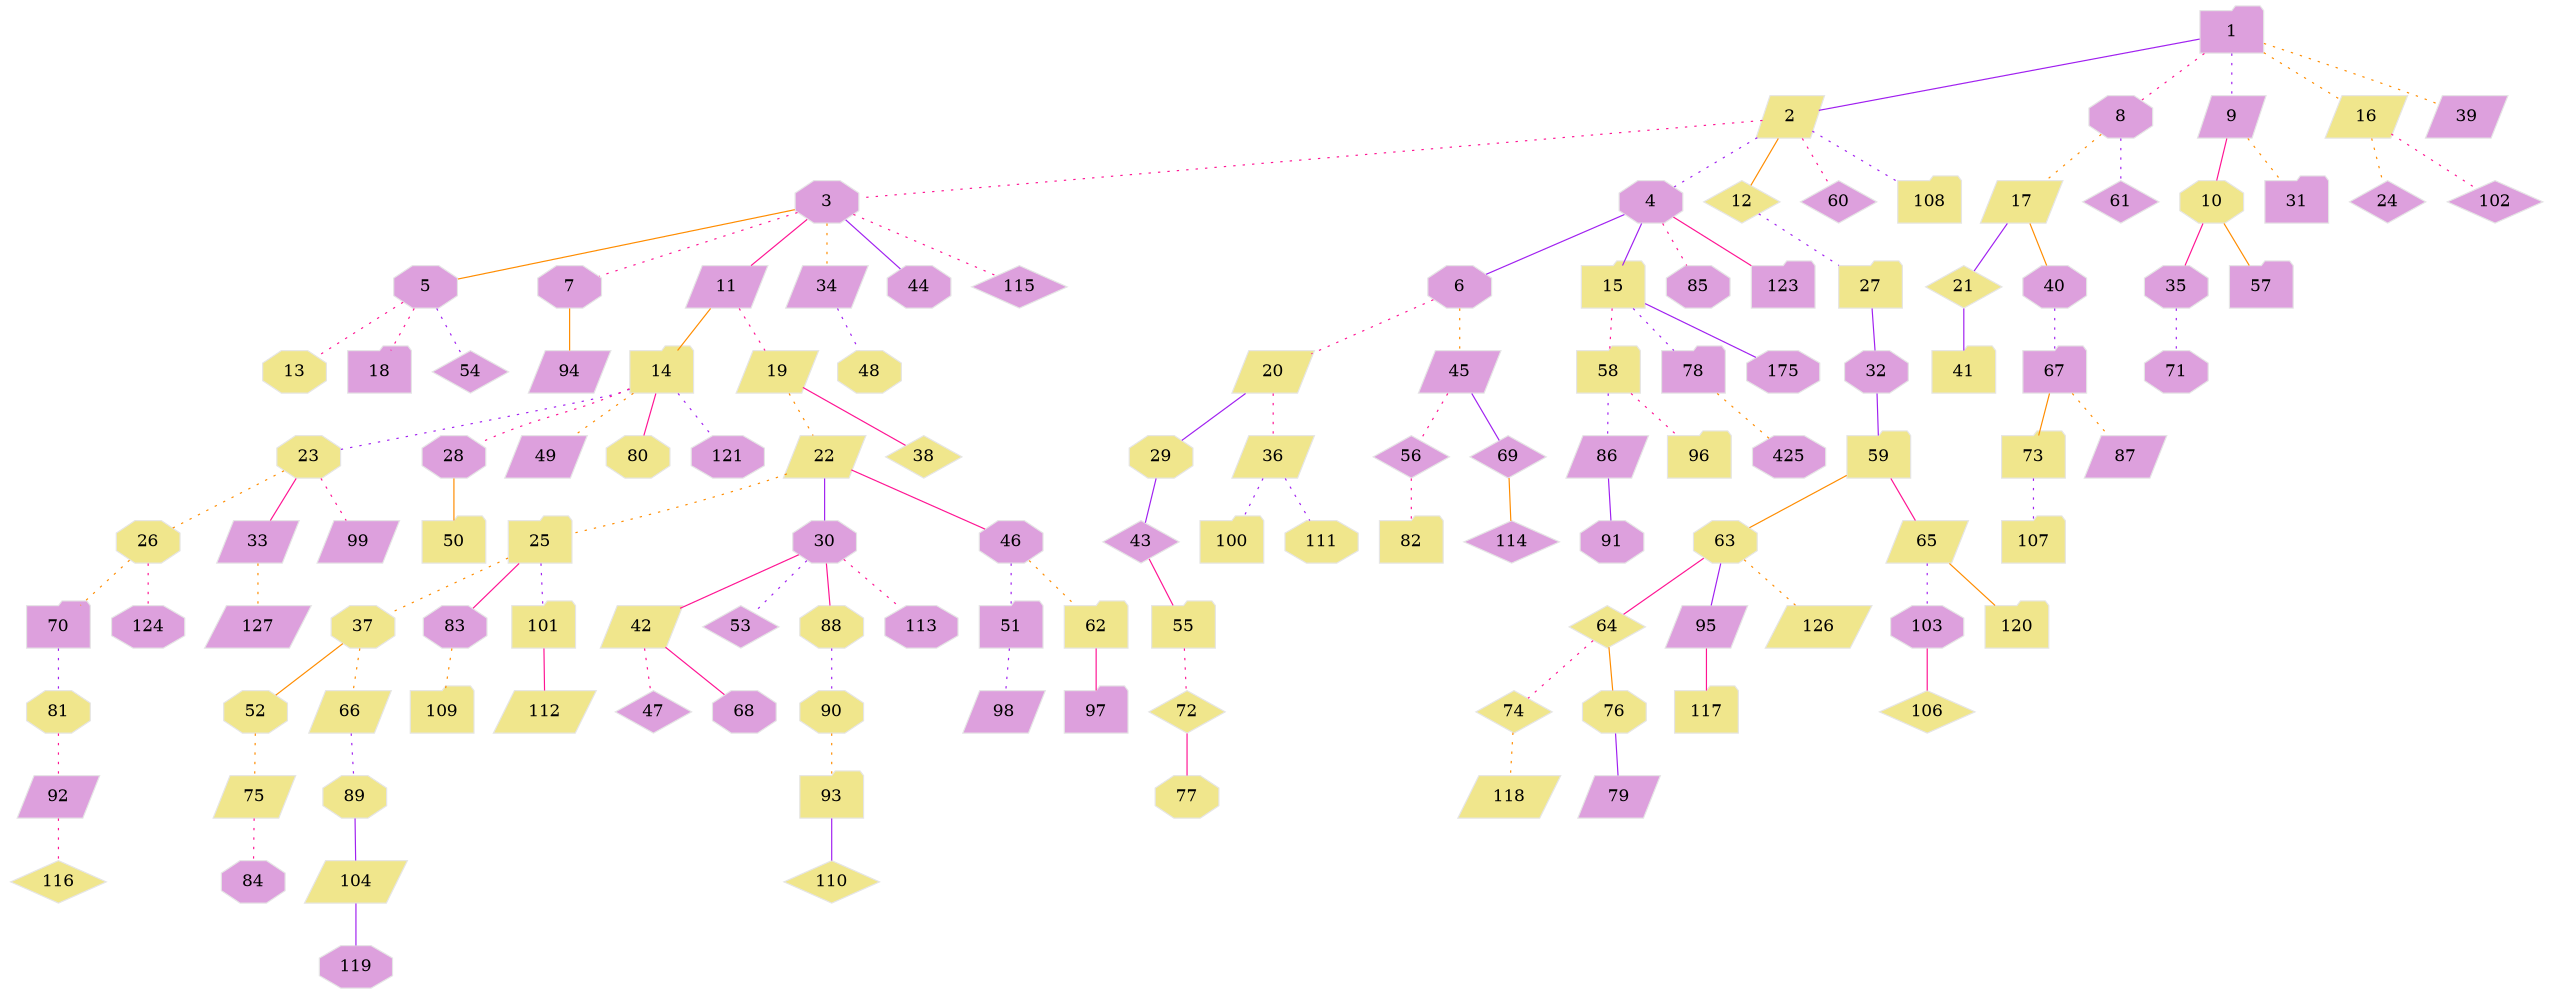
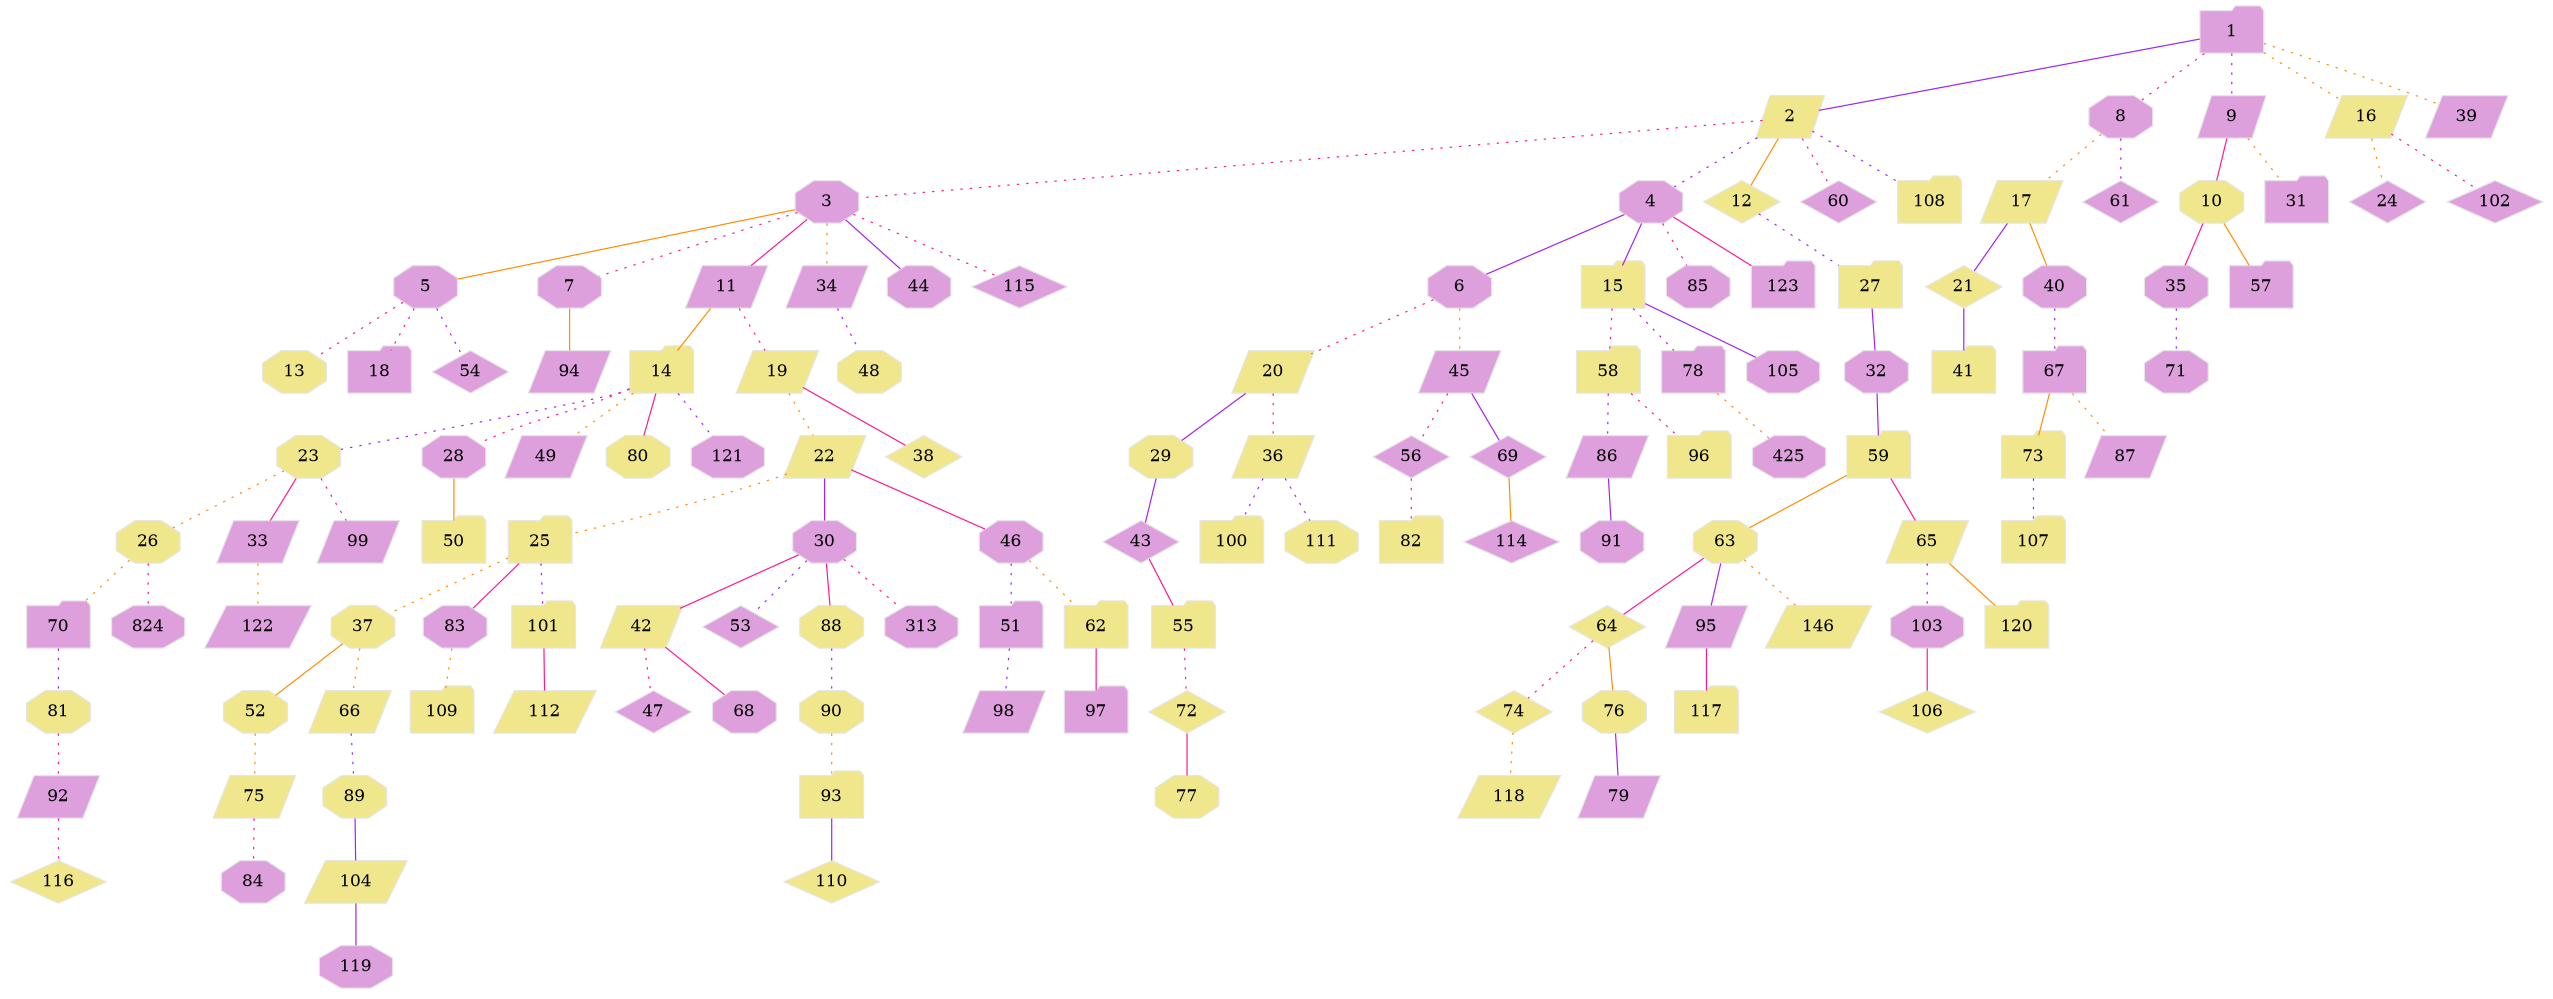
node "175": label "175" -> "105"
node "124": label "124" -> "824"
node "127": label "127" -> "122"
node "113": label "113" -> "313"
node "126": label "126" -> "146"
